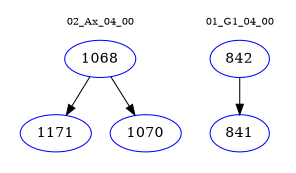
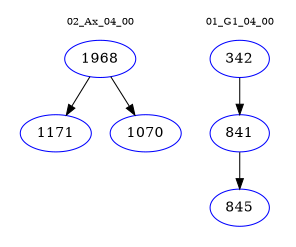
node "1068": label "1068" -> "1968"
node "842": label "842" -> "342"
node "845": added
